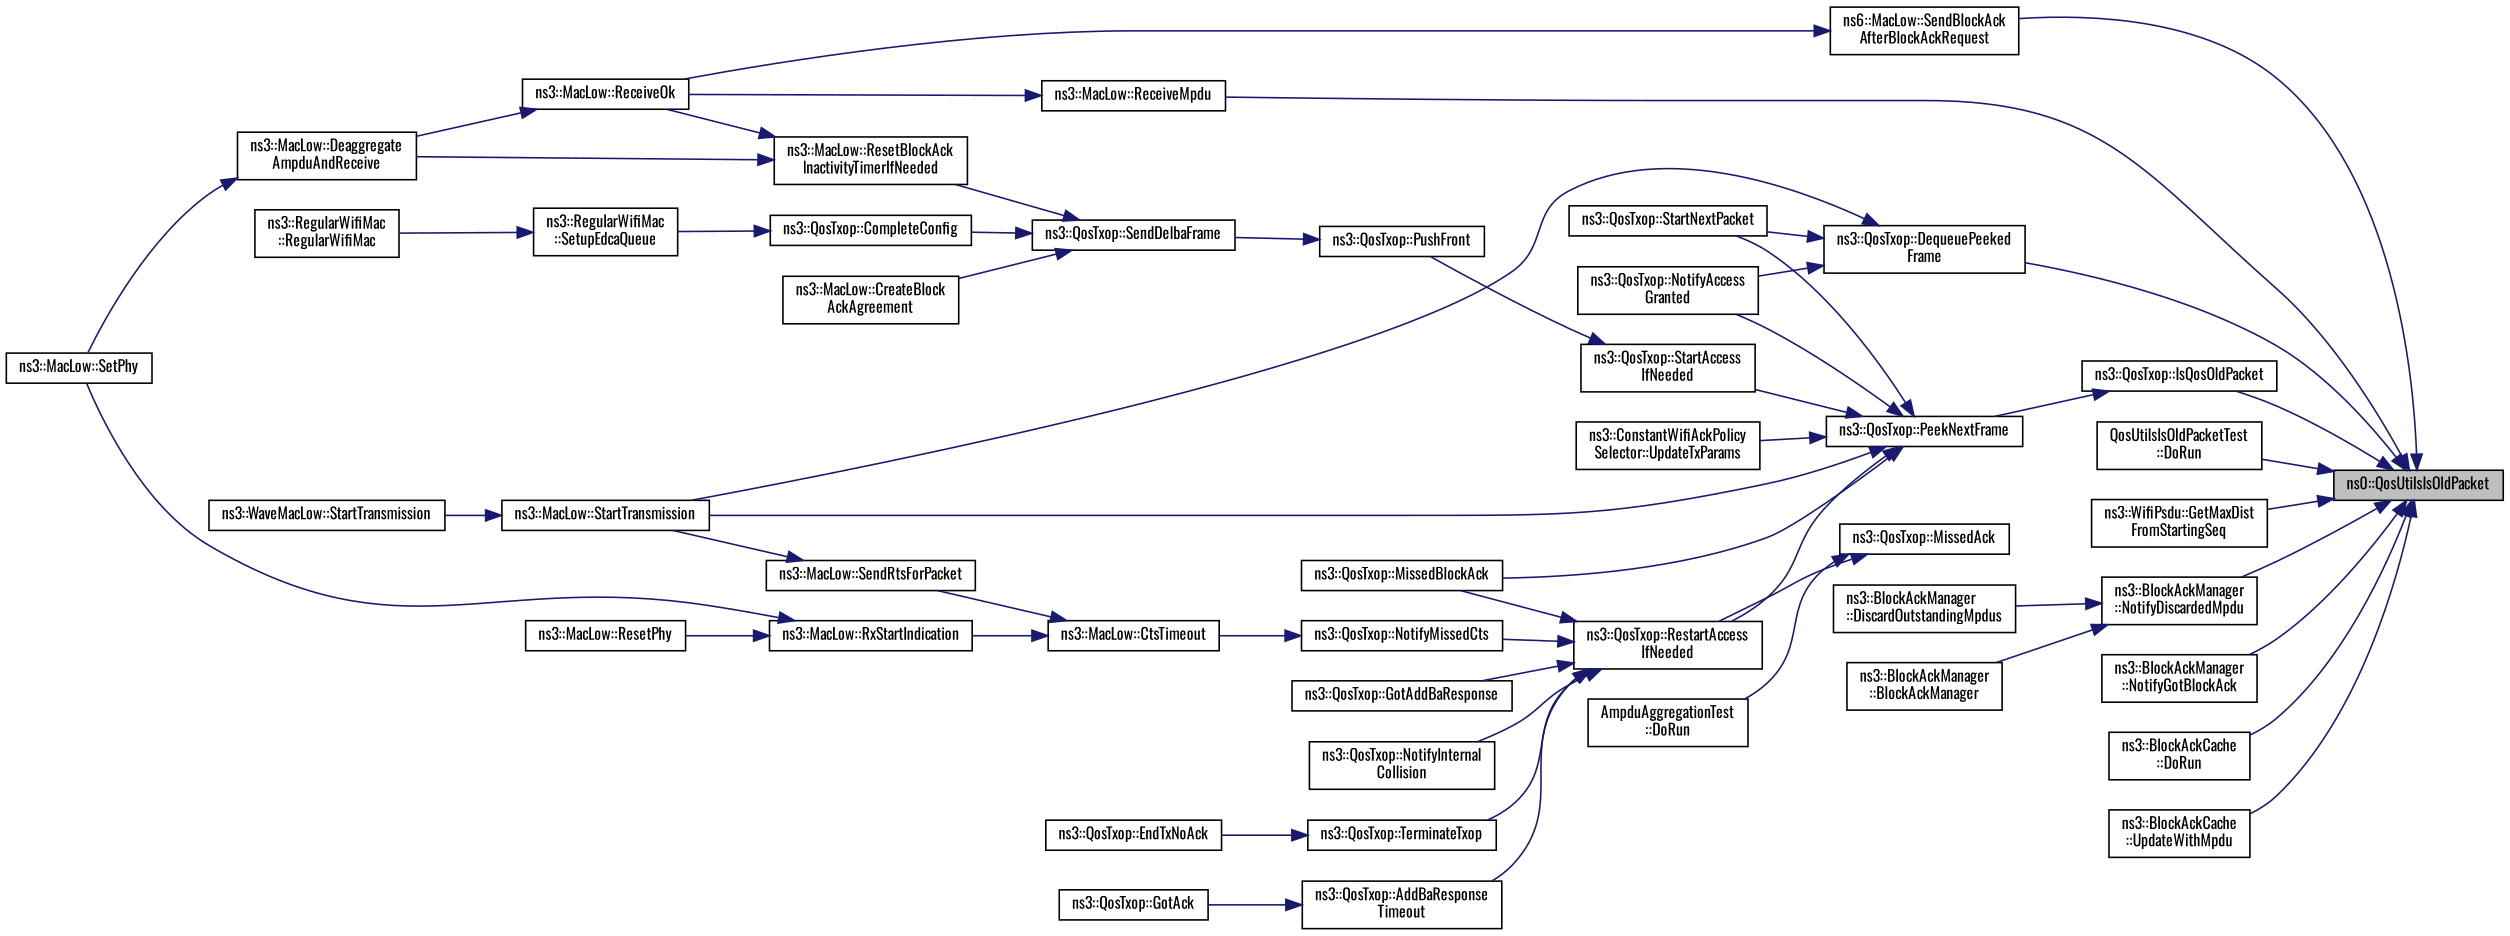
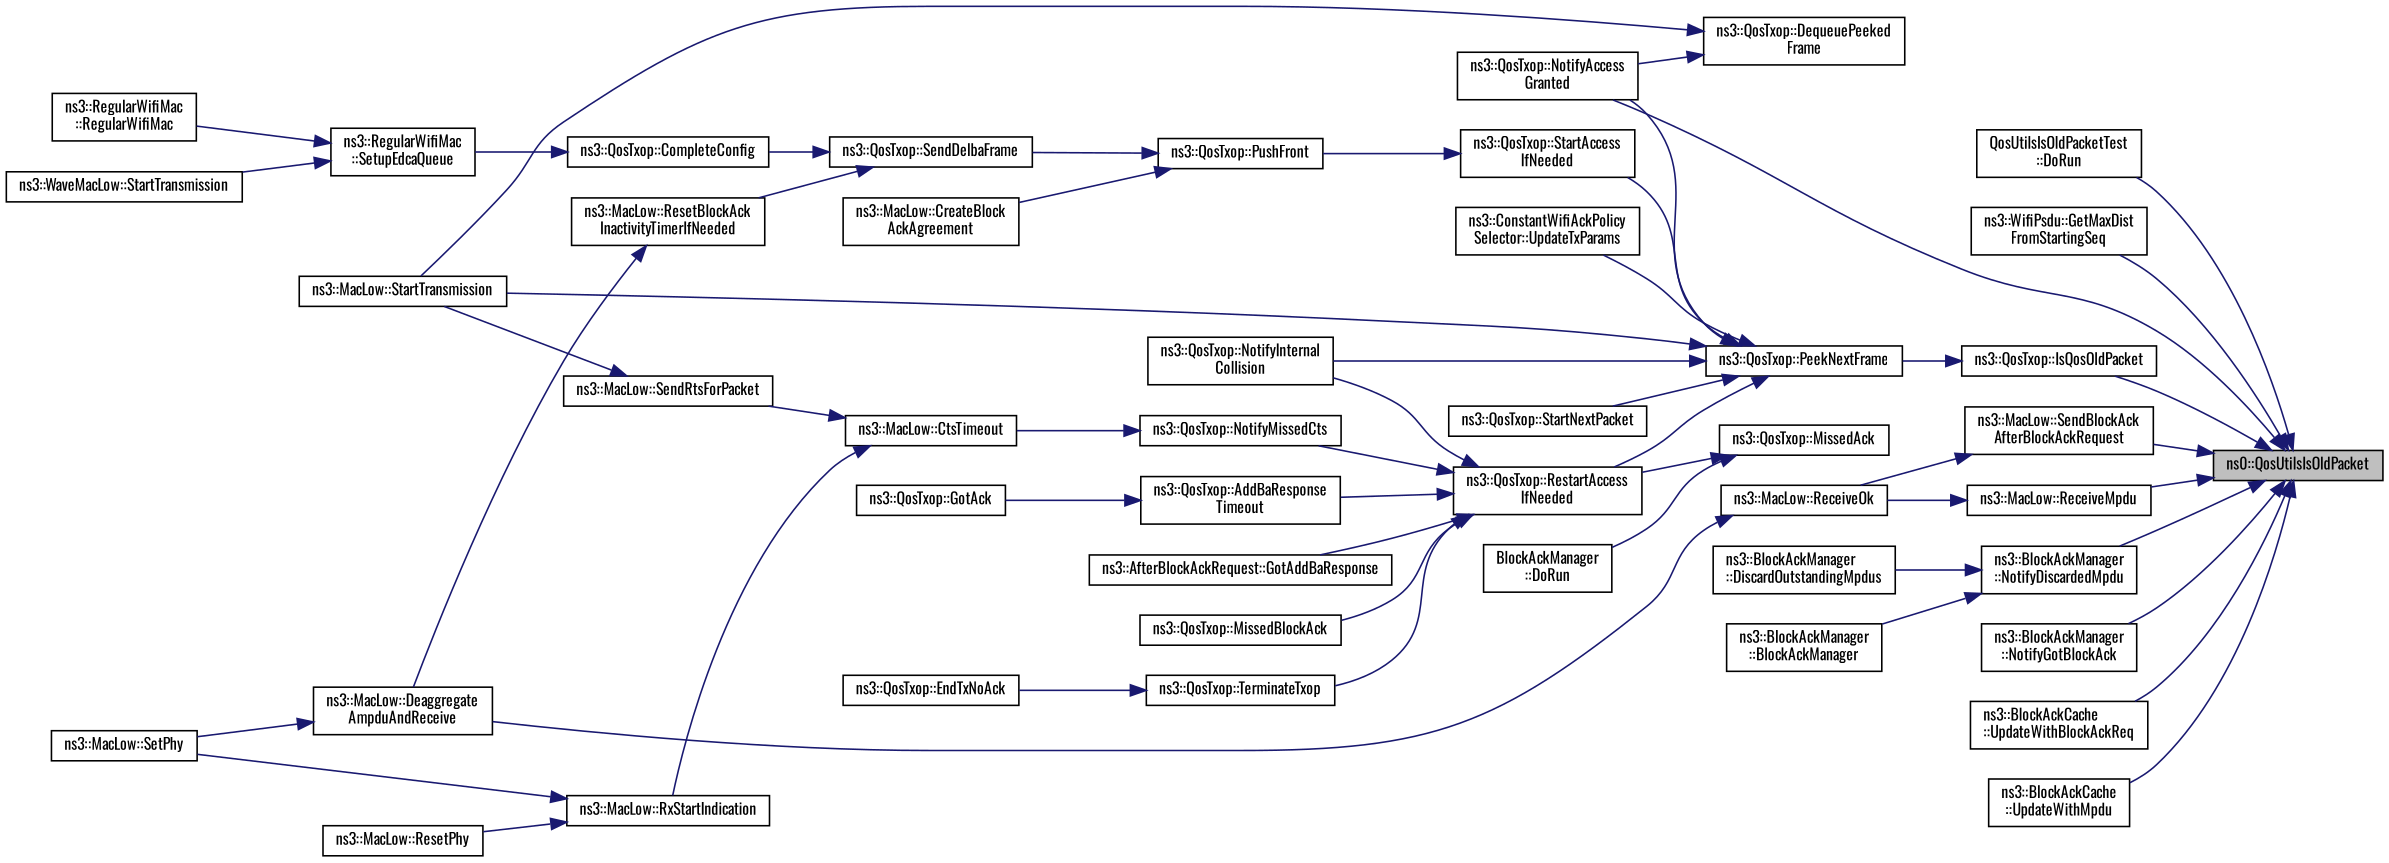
node "ns6::MacLow::SendBlockAck AfterBlockAckRequest": label "ns6::MacLow::SendBlockAck AfterBlockAckRequest" -> "ns3::MacLow::SendBlockAck AfterBlockAckRequest"
edge "ns3::MacLow::ReceiveOk" -> "ns3::MacLow::ResetBlockAck InactivityTimerIfNeeded": removed
edge "ns3::QosTxop::StartNextPacket" -> "ns3::QosTxop::DequeuePeeked Frame": removed
edge "ns3::MacLow::CreateBlock AckAgreement" -> "ns3::QosTxop::SendDelbaFrame": now "ns3::MacLow::CreateBlock AckAgreement" -> "ns3::QosTxop::PushFront"
edge "ns3::QosTxop::DequeuePeeked Frame" -> "ns0::QosUtilsIsOldPacket": now "ns3::QosTxop::NotifyAccess Granted" -> "ns0::QosUtilsIsOldPacket"
edge "ns3::WaveMacLow::StartTransmission" -> "ns3::MacLow::StartTransmission": now "ns3::WaveMacLow::StartTransmission" -> "ns3::RegularWifiMac ::SetupEdcaQueue"
edge "ns3::QosTxop::MissedBlockAck" -> "ns3::QosTxop::PeekNextFrame": now "ns3::QosTxop::NotifyInternal Collision" -> "ns3::QosTxop::PeekNextFrame"
node "ns3::QosTxop::GotAddBaResponse": label "ns3::QosTxop::GotAddBaResponse" -> "ns3::AfterBlockAckRequest::GotAddBaResponse"
node "AmpduAggregationTest ::DoRun": label "AmpduAggregationTest ::DoRun" -> "BlockAckManager ::DoRun"
node "ns3::BlockAckCache ::DoRun": label "ns3::BlockAckCache ::DoRun" -> "ns3::BlockAckCache ::UpdateWithBlockAckReq"
